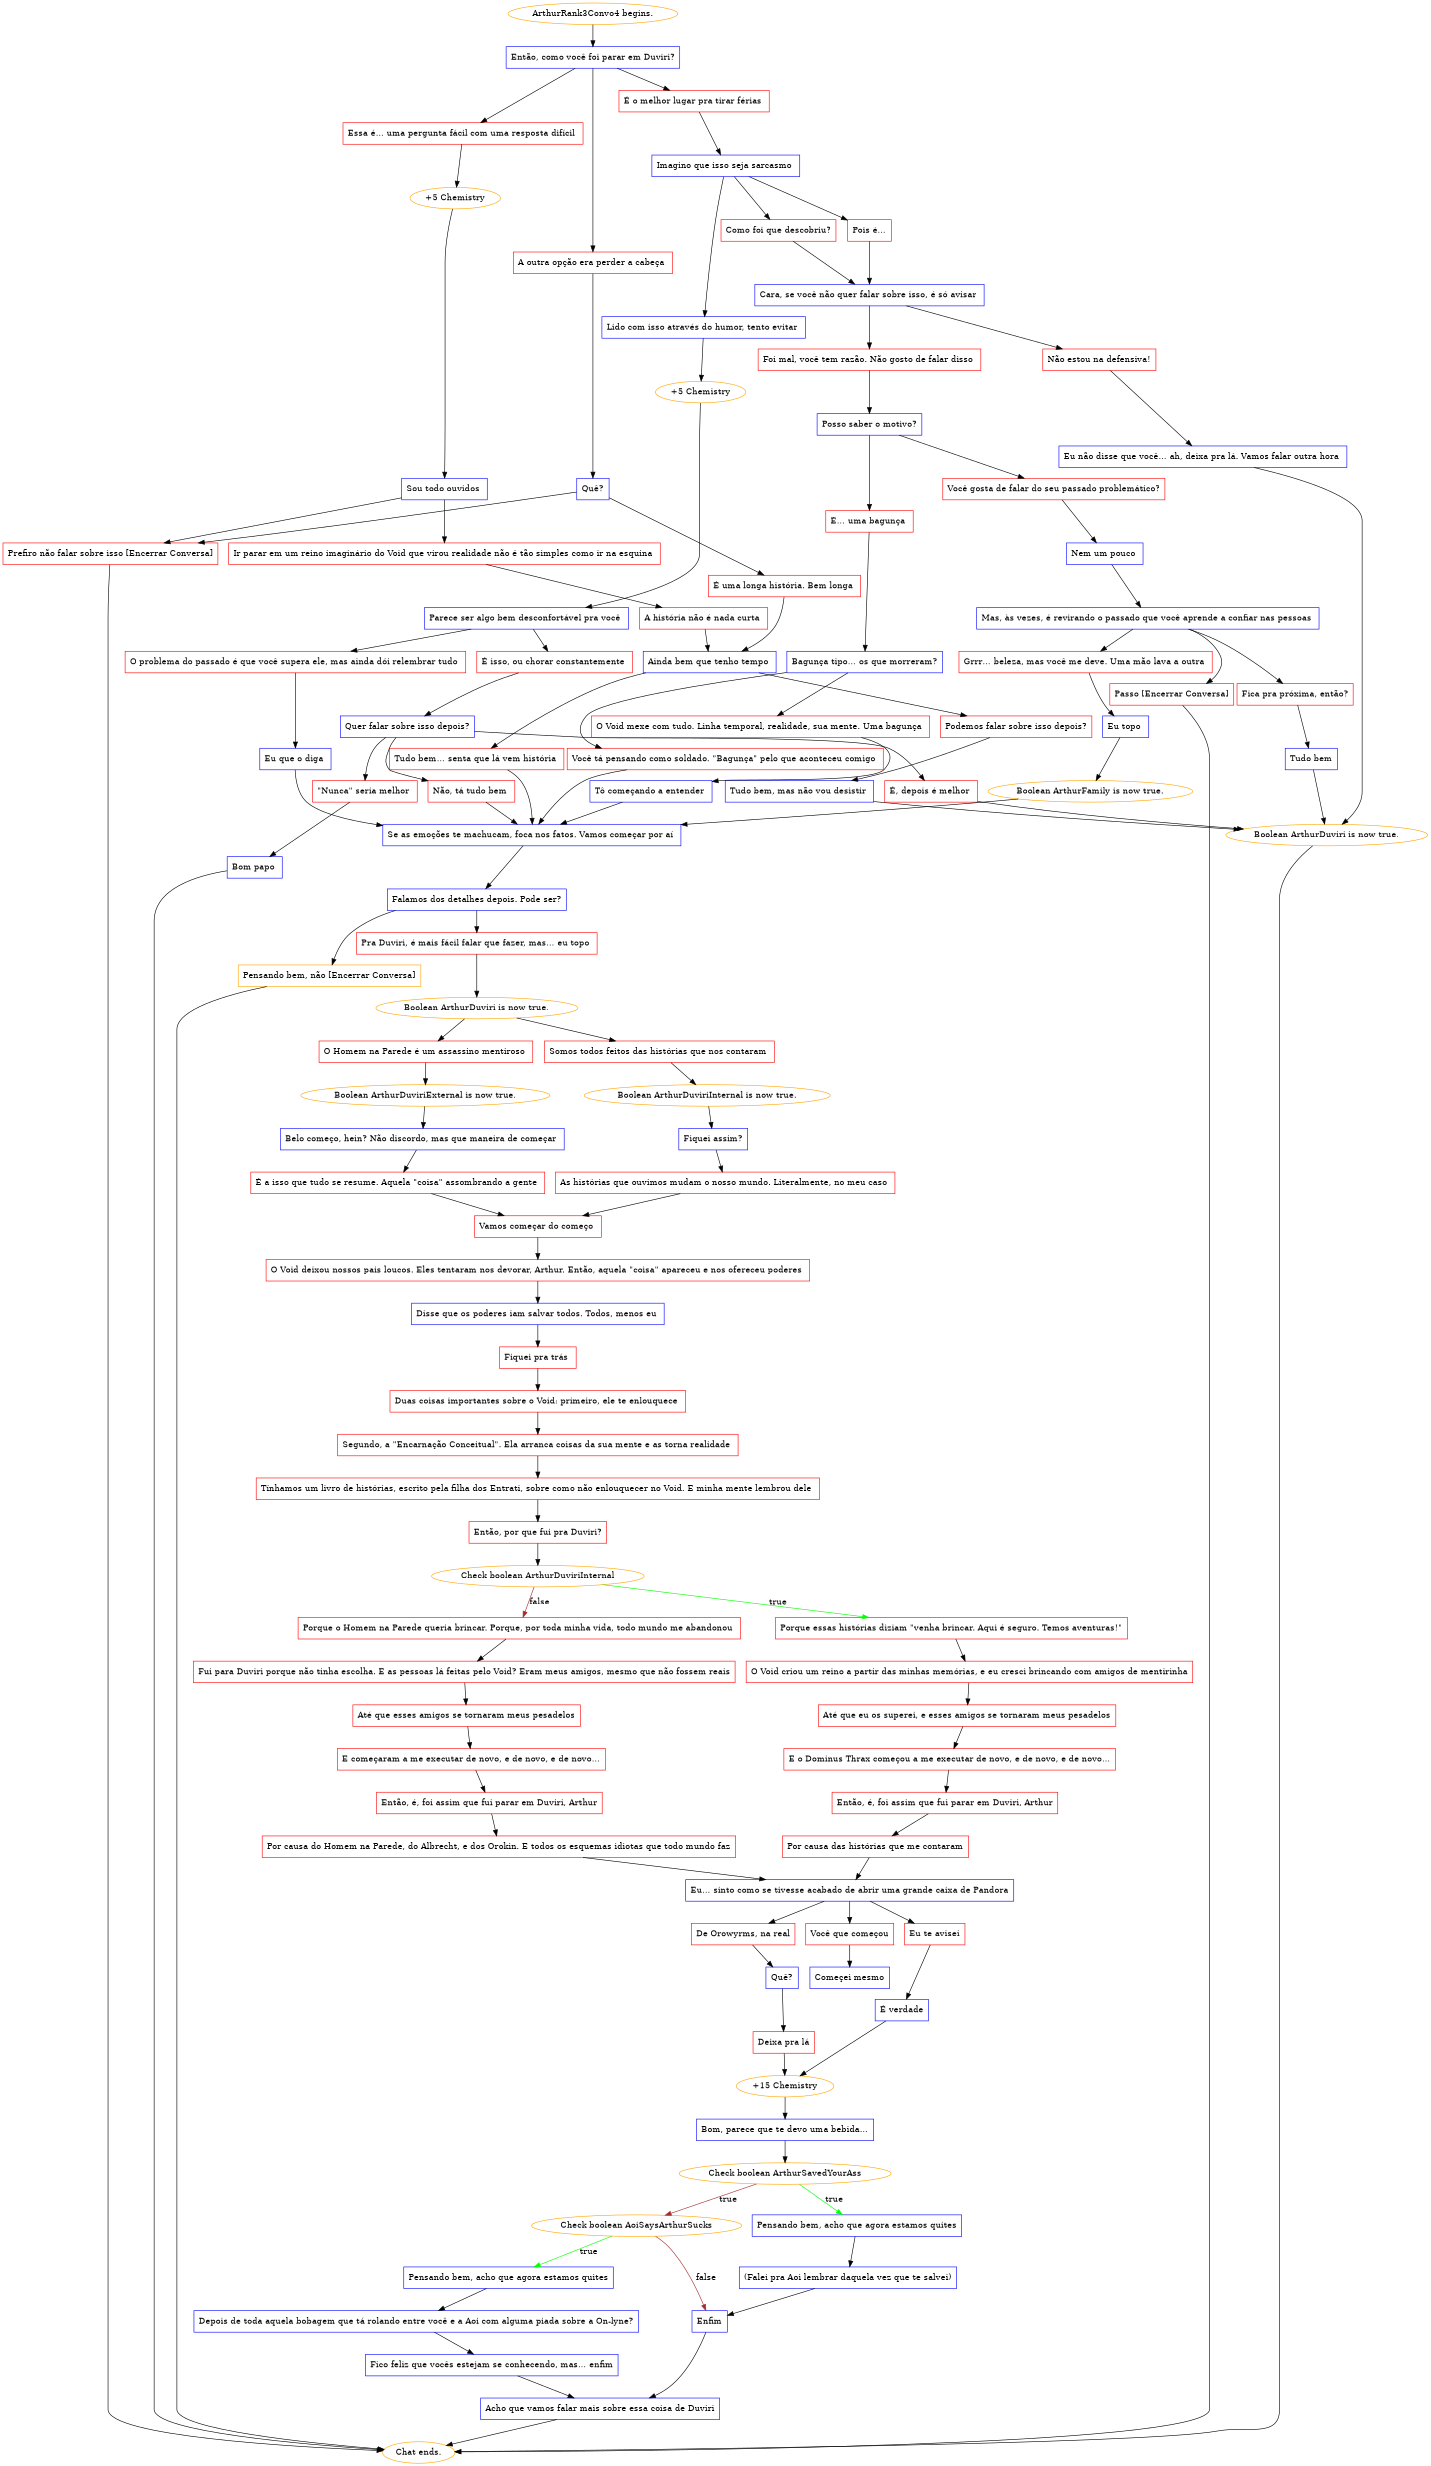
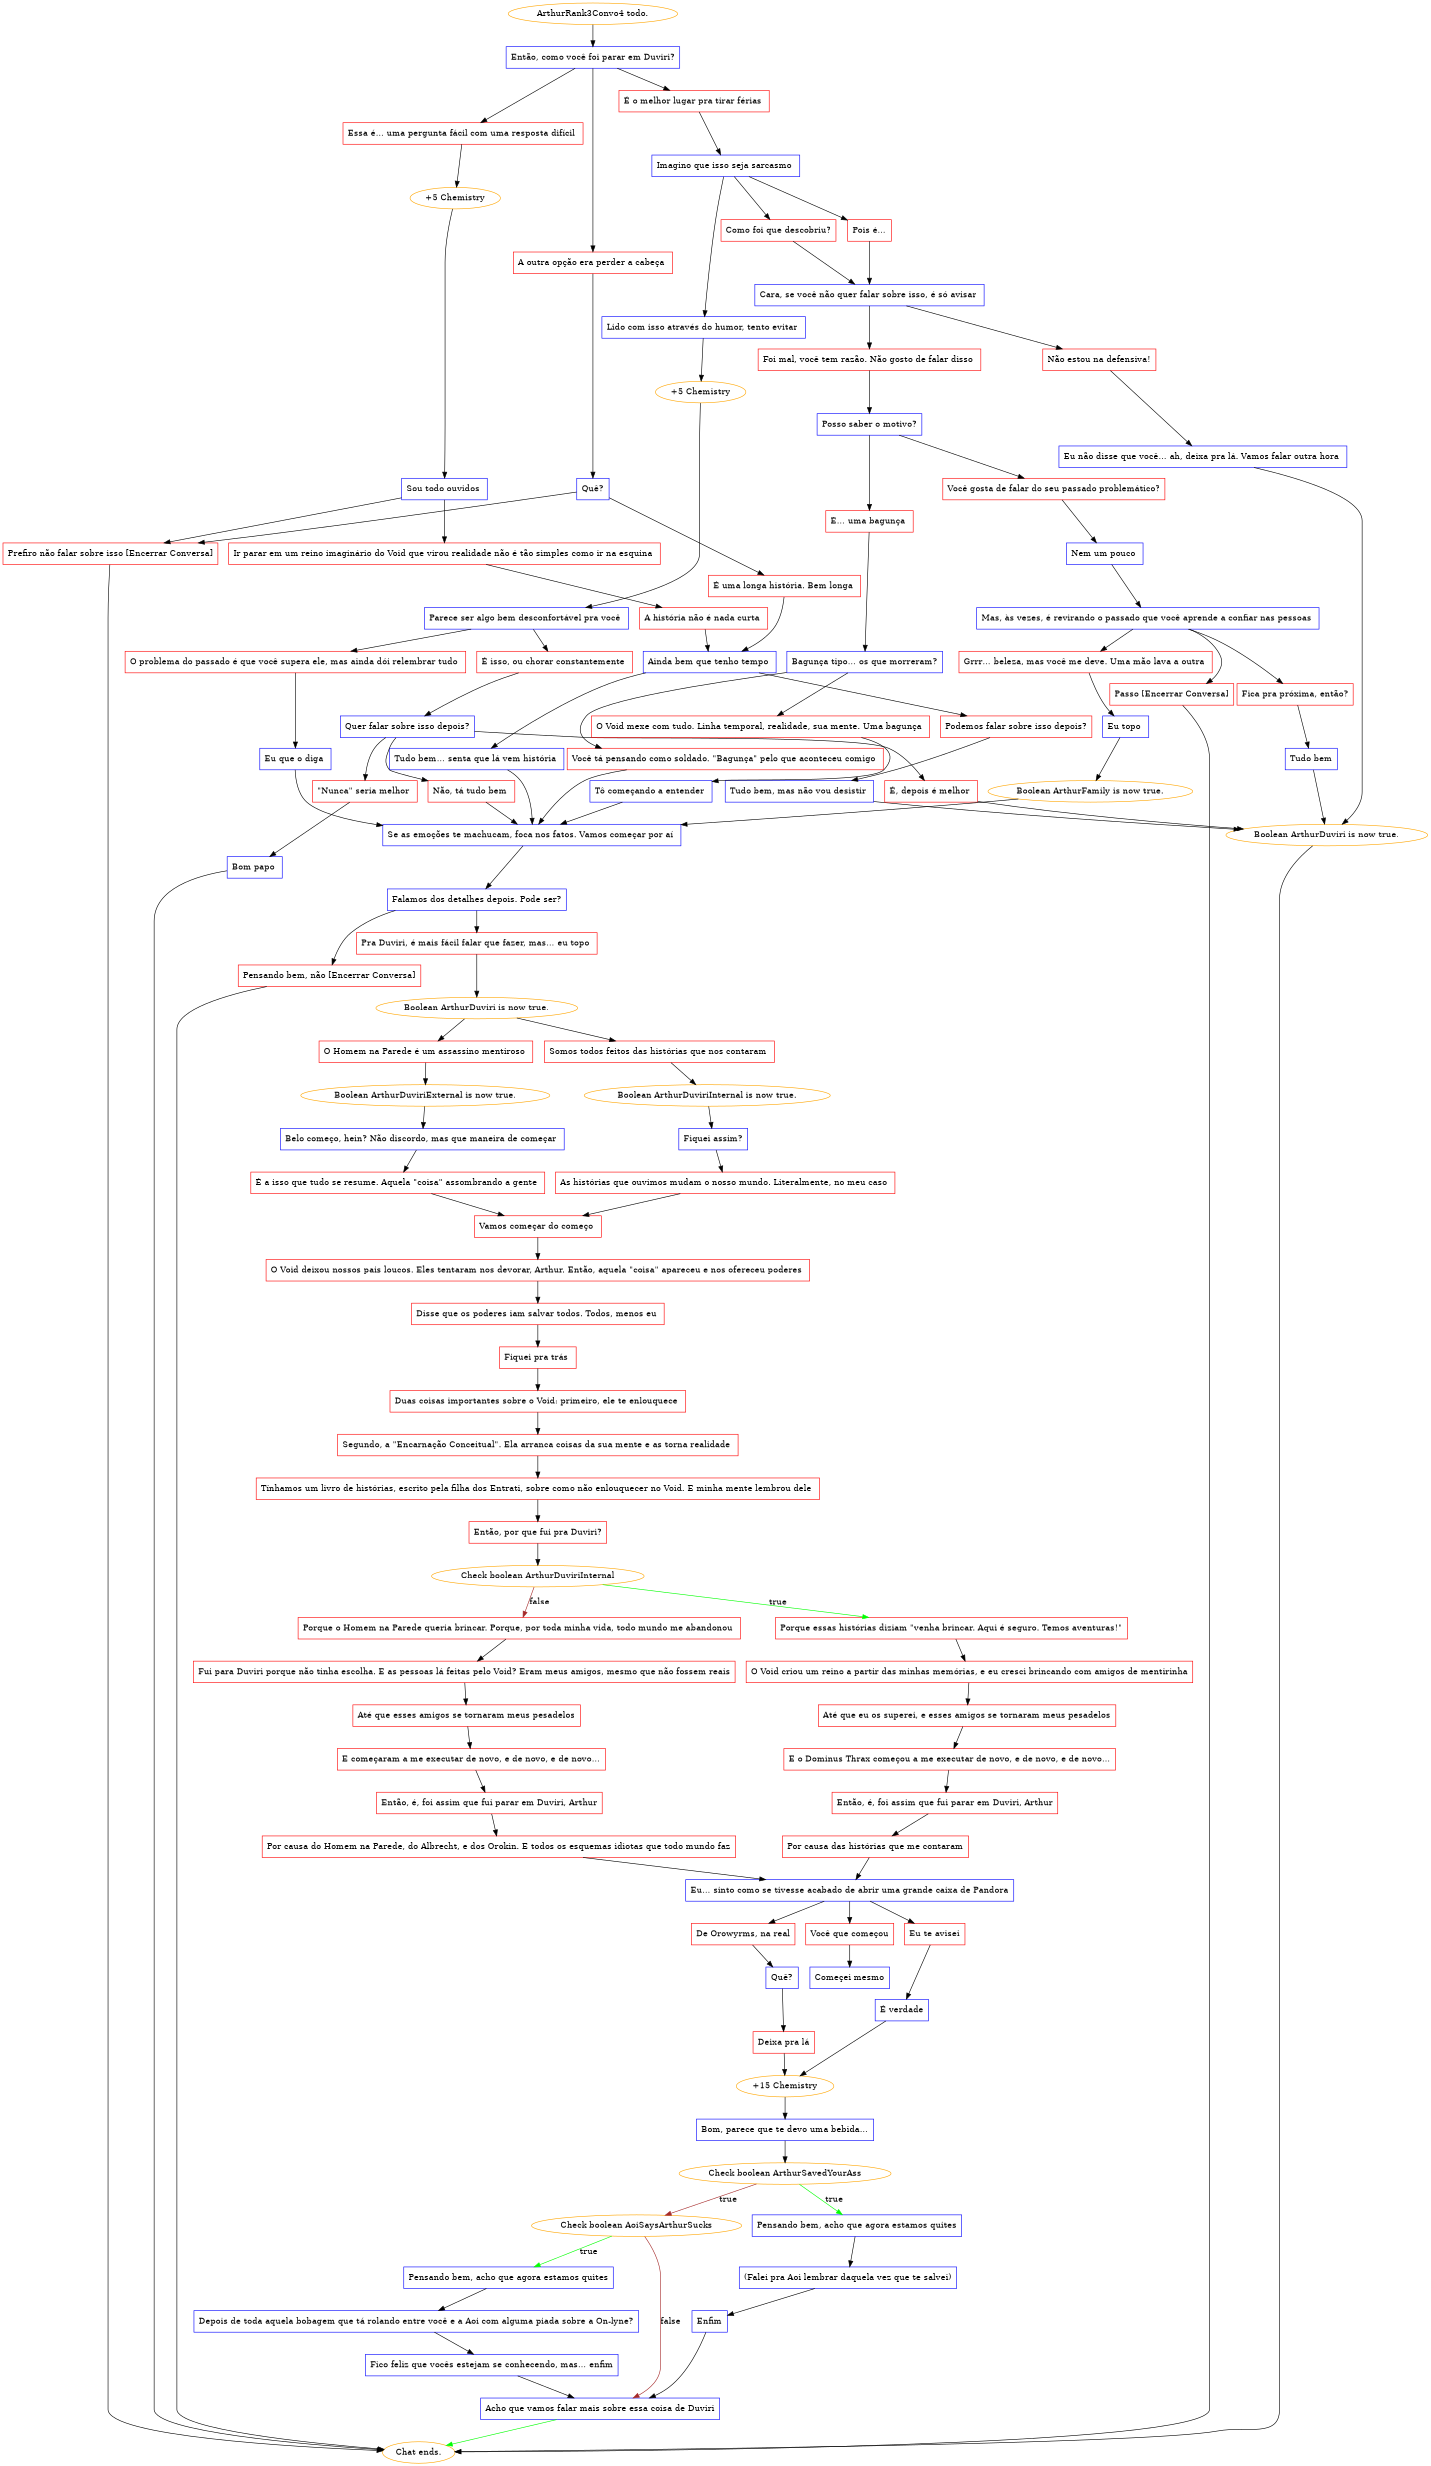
node "ArthurRank3Convo4 begins.": label "ArthurRank3Convo4 begins." -> "ArthurRank3Convo4 todo."
node "Tudo bem… senta que lá vem história": color red -> blue
node "Pensando bem, não [Encerrar Conversa]": color orange -> red
node "Disse que os poderes iam salvar todos. Todos, menos eu": color blue -> red
edge "Check boolean AoiSaysArthurSucks" -> "Enfim": now "Check boolean AoiSaysArthurSucks" -> "Acho que vamos falar mais sobre essa coisa de Duviri"
edge "Acho que vamos falar mais sobre essa coisa de Duviri" -> "Chat ends.": color black -> green
